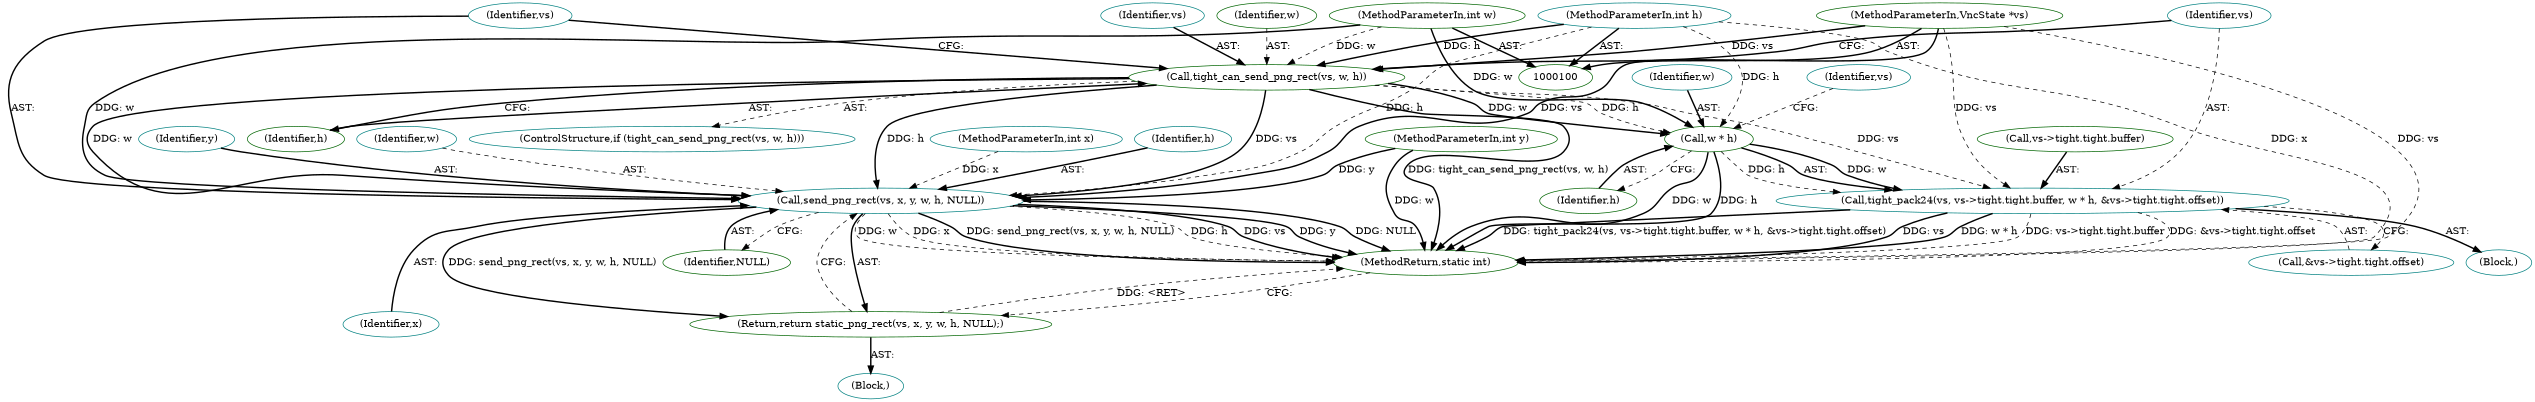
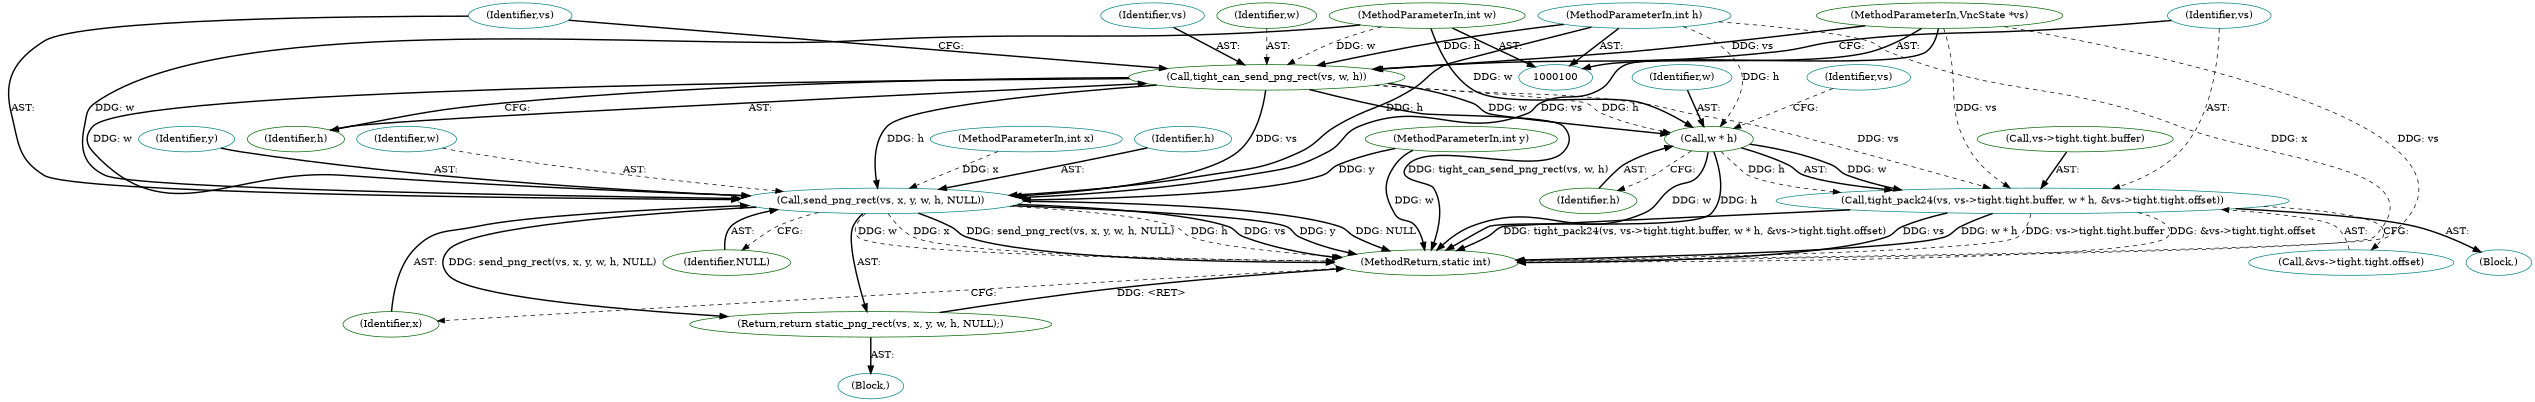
node "1000100": color darkgreen -> teal
node "(ControlStructure,if (tight_can_send_png_rect(vs, w, h)))": removed
edge "(MethodParameterIn,int h)" -> "(Call,send_png_rect(vs, x, y, w, h, NULL))": style dashed -> bold
edge "(Return,return static_png_rect(vs, x, y, w, h, NULL);)" -> "(Call,send_png_rect(vs, x, y, w, h, NULL))": removed, label "CFG:"
edge "(Return,return static_png_rect(vs, x, y, w, h, NULL);)" -> "(MethodReturn,static int)": style dashed -> bold
edge "(MethodReturn,static int)" -> "(Return,return static_png_rect(vs, x, y, w, h, NULL);)": now "(MethodReturn,static int)" -> "(Identifier,x)"
node "(Identifier,x)": color teal -> darkgreen
